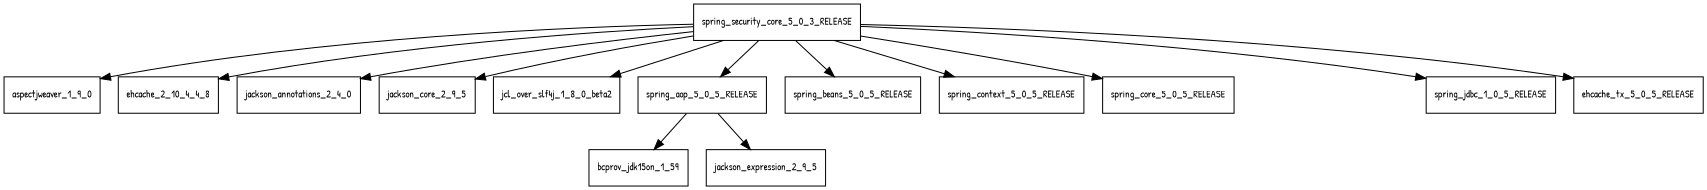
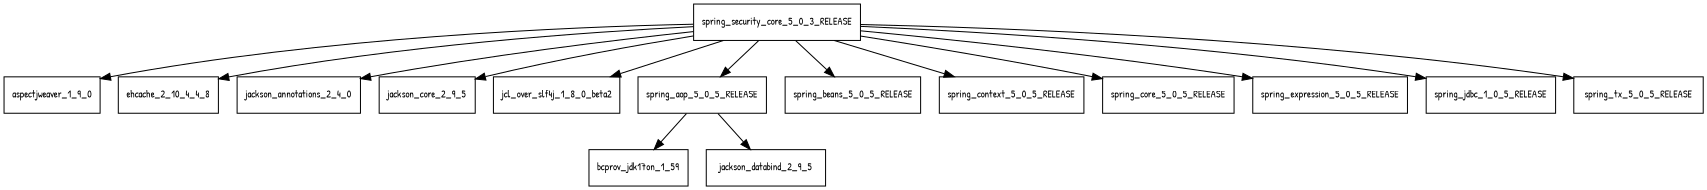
node "spring_expression_5_0_5_RELEASE": added
node "ehcache_tx_5_0_5_RELEASE": label "ehcache_tx_5_0_5_RELEASE" -> "spring_tx_5_0_5_RELEASE"
node "bcprov_jdk15on_1_59": label "bcprov_jdk15on_1_59" -> "bcprov_jdk17on_1_59"
node "jackson_expression_2_9_5": label "jackson_expression_2_9_5" -> "jackson_databind_2_9_5"
